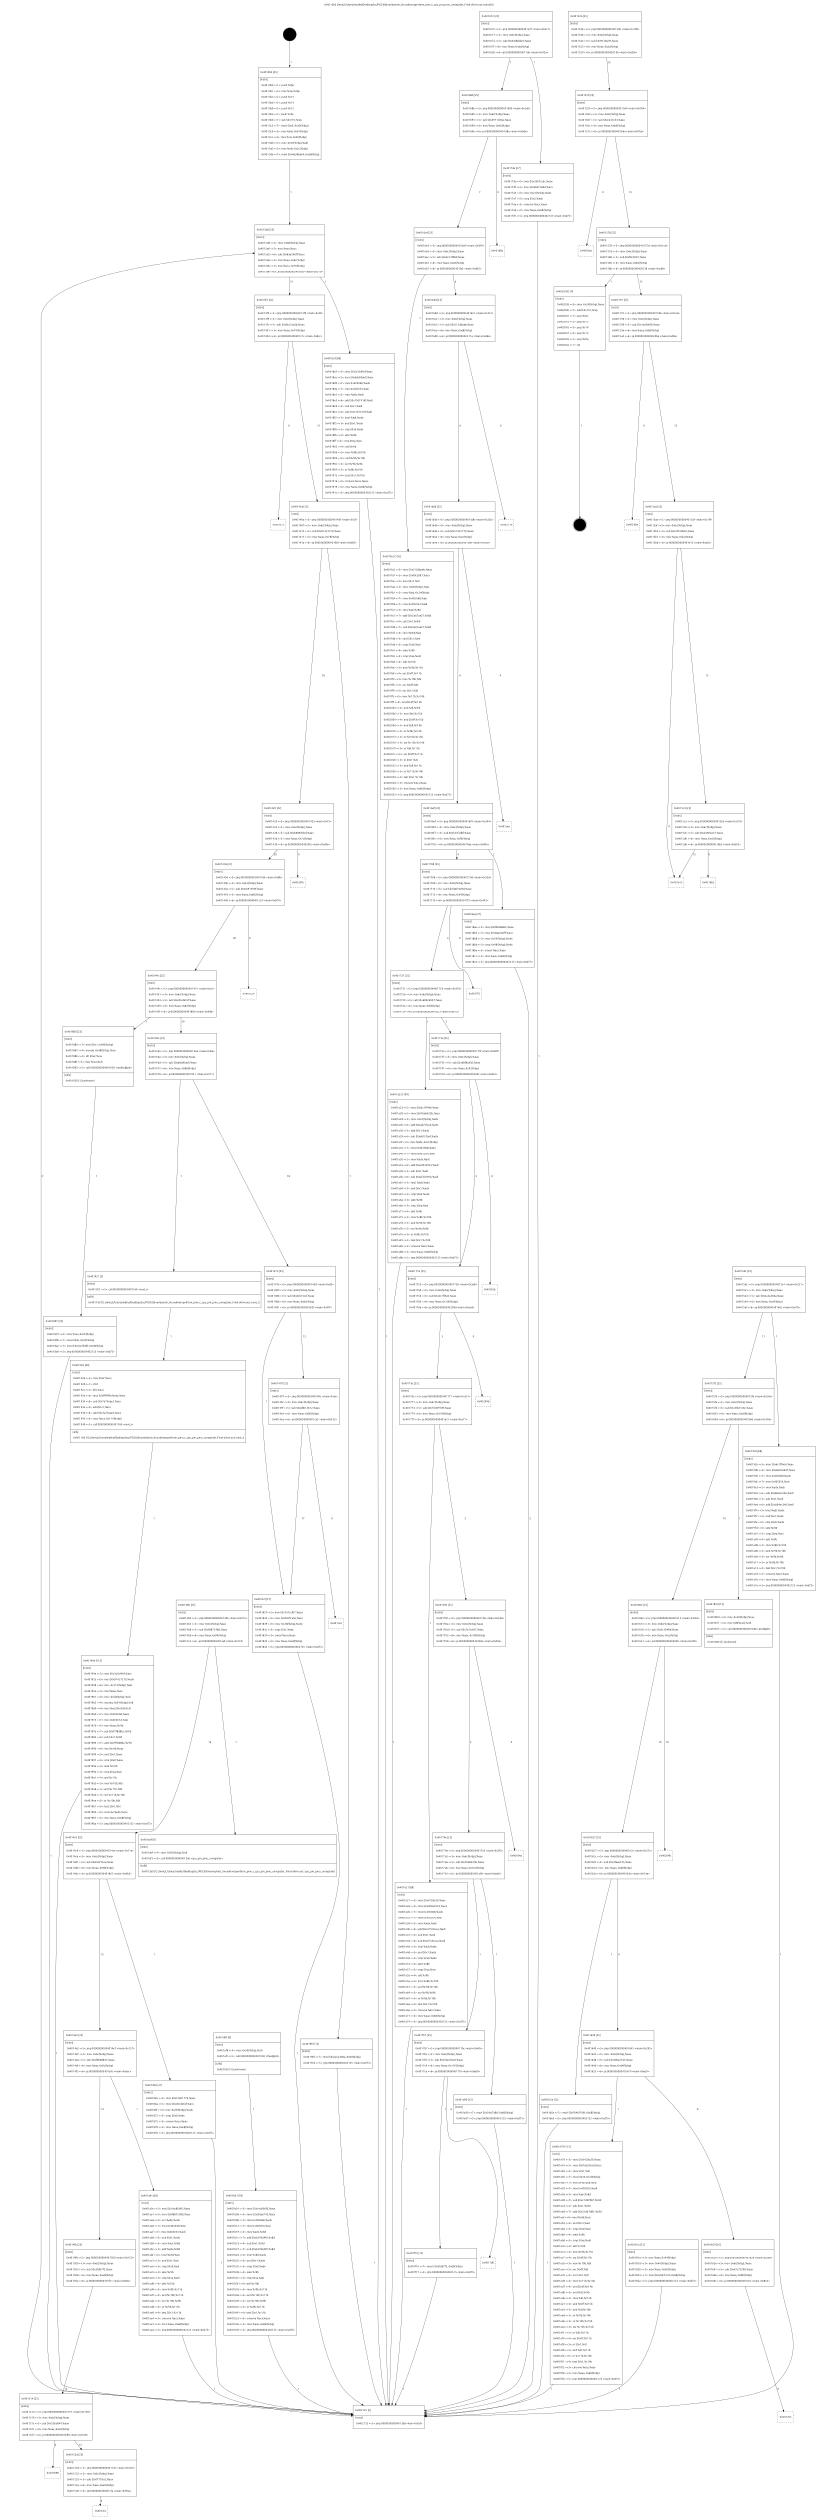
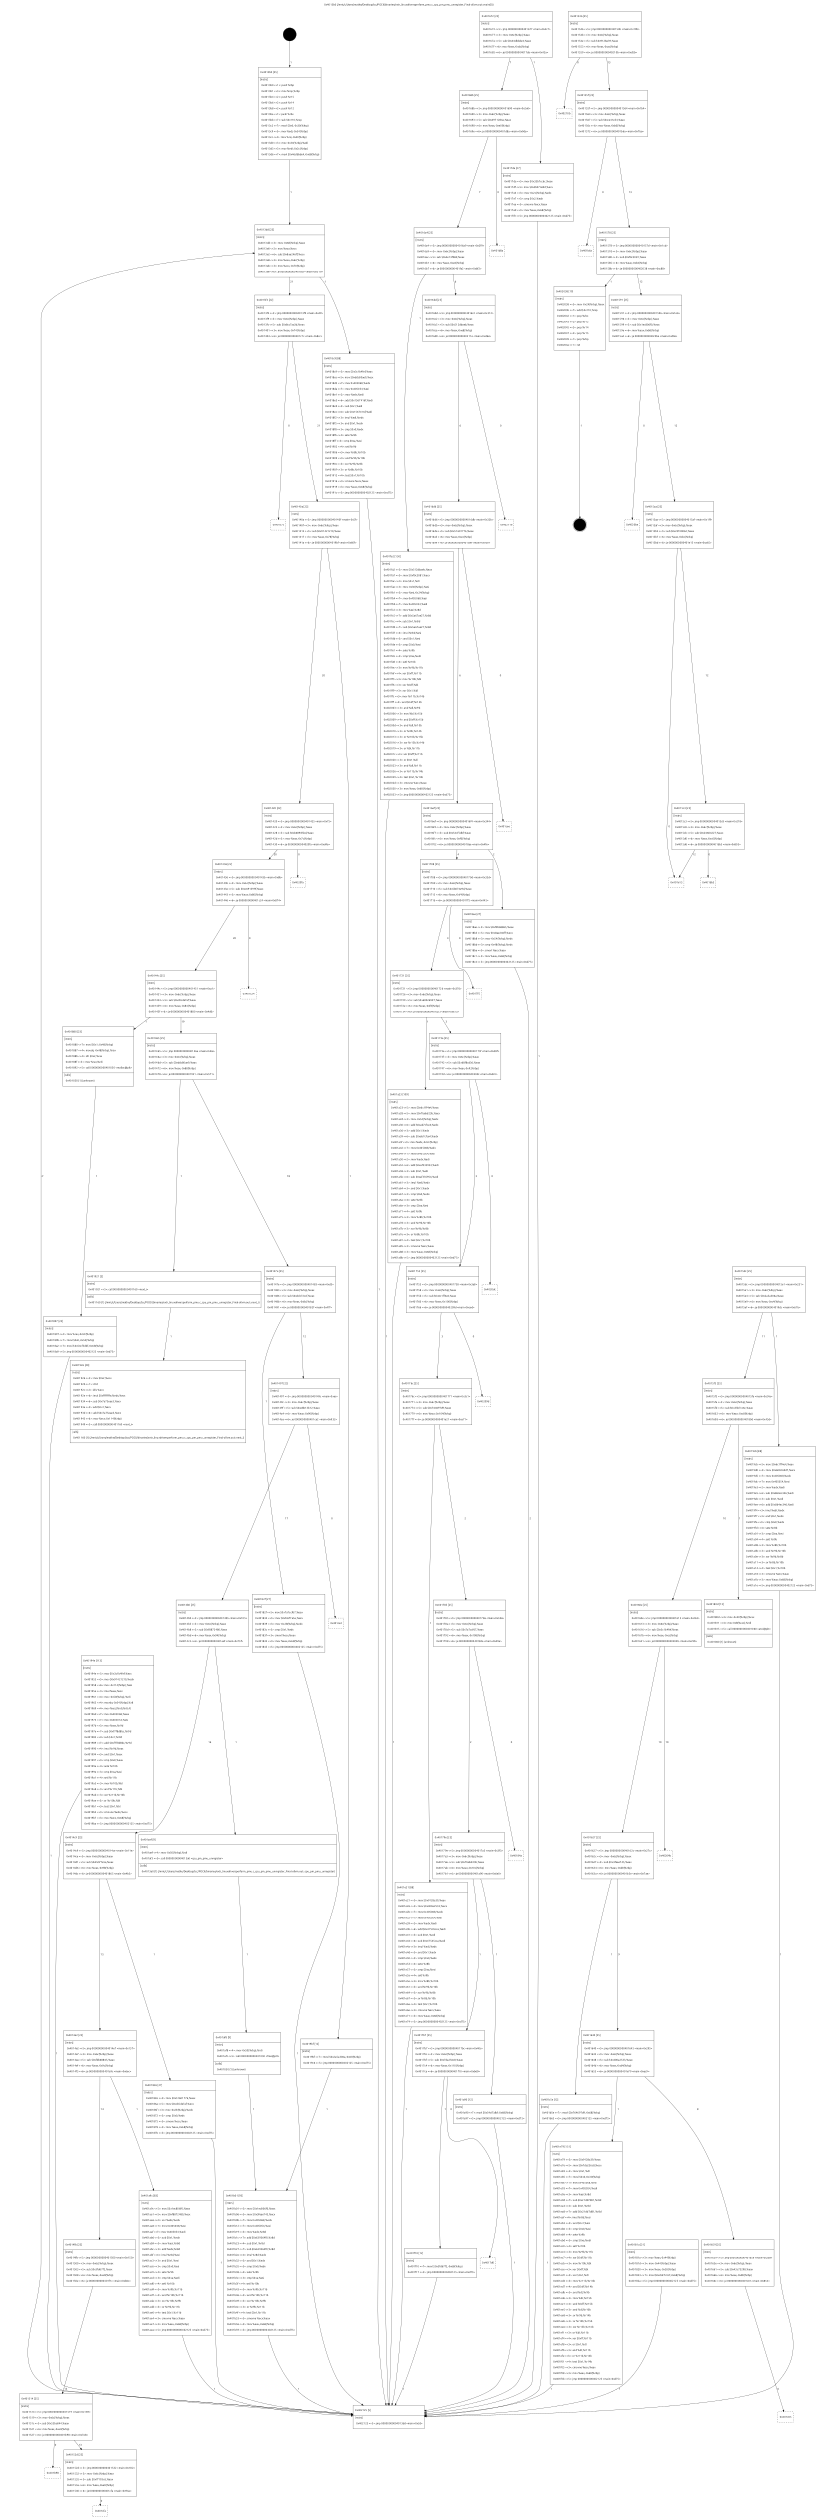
node "0x40210b": added
edge "0x401497 [25]" -> "0x40182f [27]": now "0x401497 [25]" -> "0x4014b0 [25]"
edge "0x401926 [40]" -> "0x40194e [113]": removed, label "1"
edge "0x401aef [9]" -> "0x401af8 [9]": added, label "1"
edge "0x4019bf [12]" -> "0x402125 [5]": now "0x4019bf [12]" -> "0x401b01 [93]"
